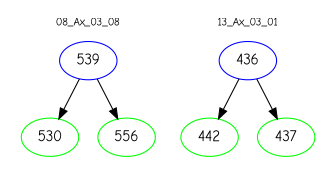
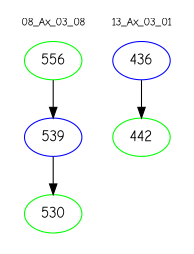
edge "539" -> "556": reversed
node "437": removed
